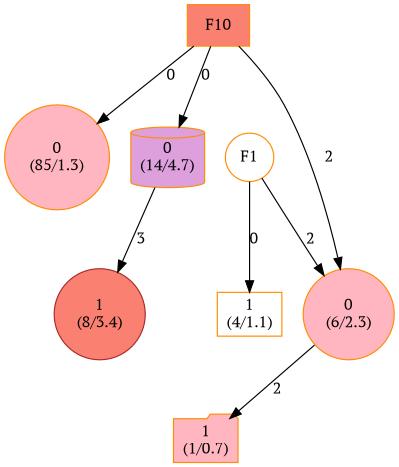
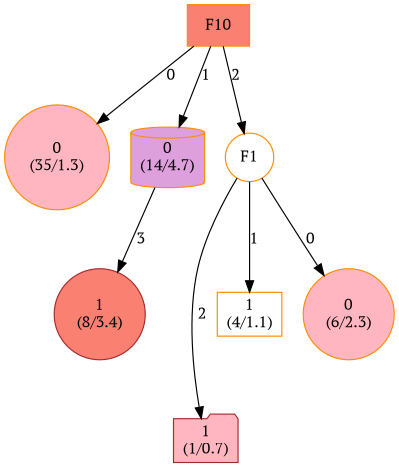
edge "F10" -> "0 (14/4.7)": label "0" -> "1"
edge "F10" -> "0 (6/2.3)": now "F10" -> "F1"
node "0 (85/1.3)": label "0 (85/1.3)" -> "0 (35/1.3)"
edge "F1" -> "1 (4/1.1)": label "0" -> "1"
edge "F1" -> "0 (6/2.3)": label "2" -> "0"
edge "0 (6/2.3)" -> "1 (1/0.7)": now "F1" -> "1 (1/0.7)"
node "1 (1/0.7)": color darkorange -> brown
